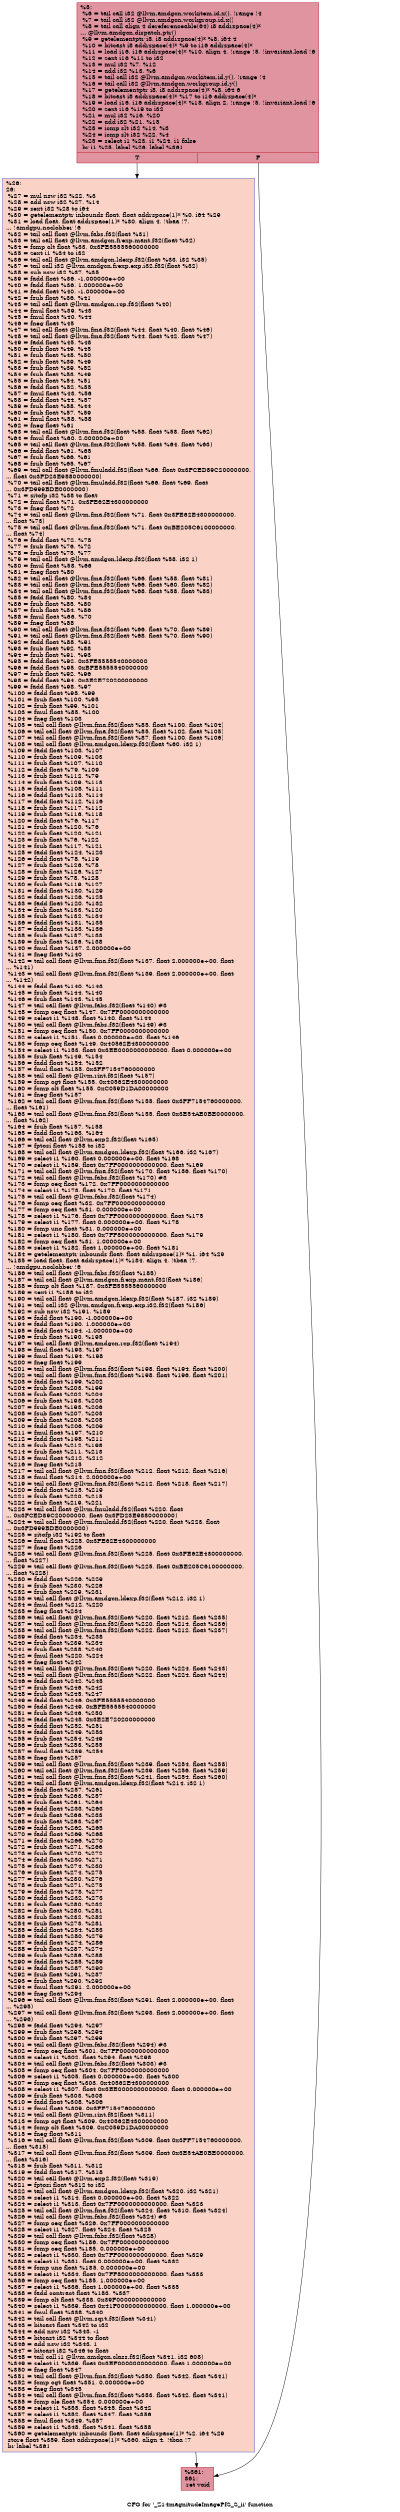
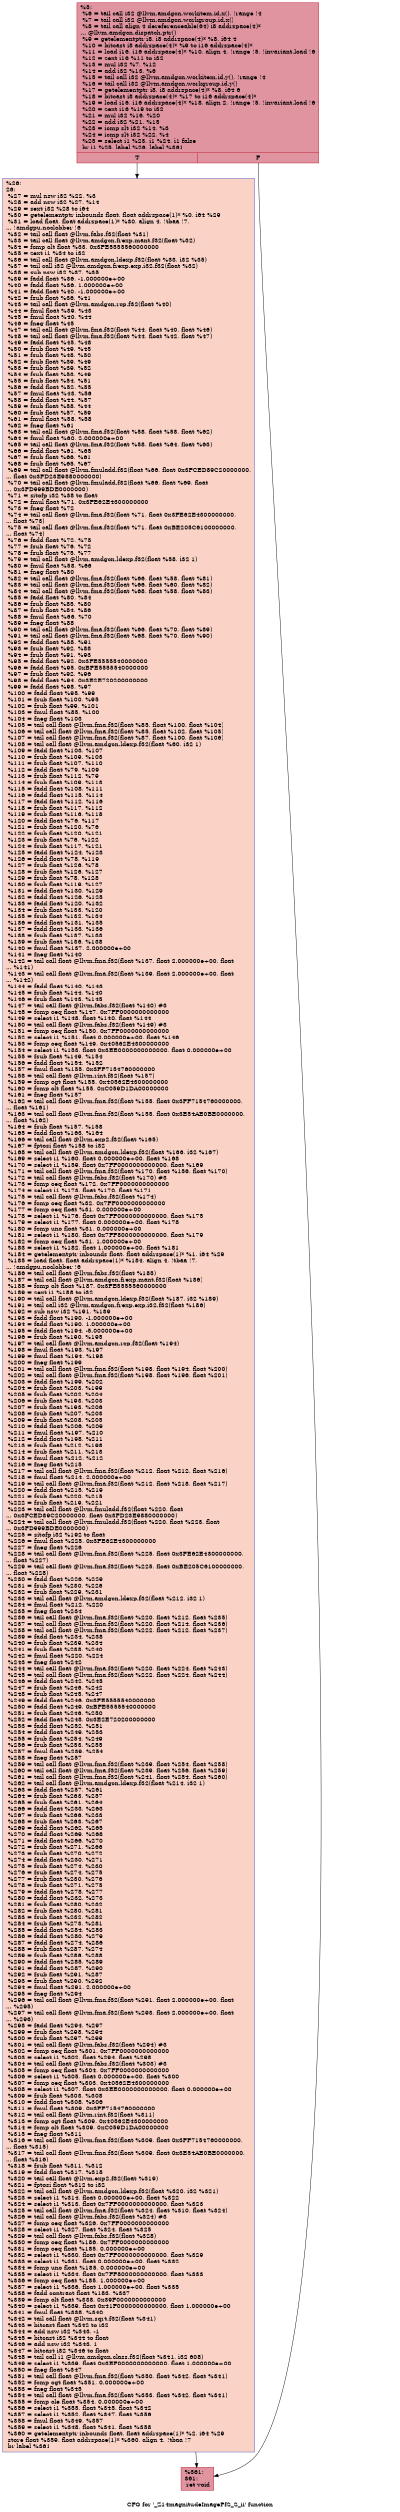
node "%26:": text "%195 = fadd float %194, -1.000000e+00" -> "%195 = fadd float %194, -5.000000e+00"
